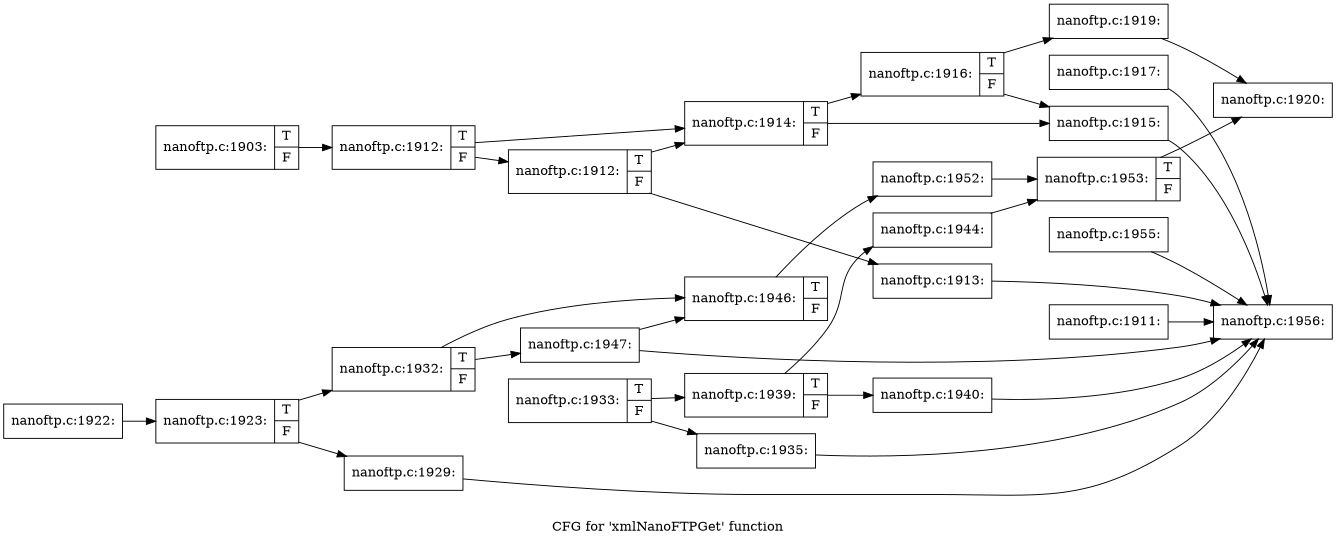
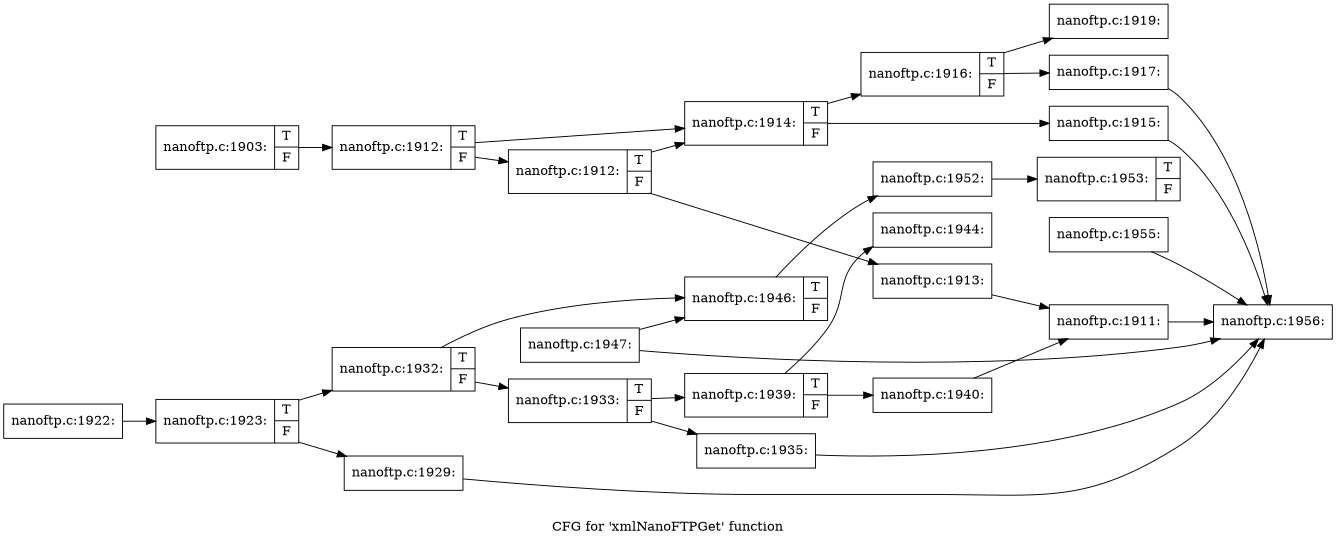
edge "nanoftp.c:1916:" -> "nanoftp.c:1915:": now "nanoftp.c:1916:" -> "nanoftp.c:1917:"
node "nanoftp.c:1920:": removed
edge "nanoftp.c:1944:" -> "nanoftp.c:1953:": removed
edge "nanoftp.c:1913:" -> "nanoftp.c:1956:": now "nanoftp.c:1913:" -> "nanoftp.c:1911:"
edge "nanoftp.c:1932:" -> "nanoftp.c:1947:": now "nanoftp.c:1932:" -> "nanoftp.c:1933:"
edge "nanoftp.c:1940:" -> "nanoftp.c:1956:": now "nanoftp.c:1940:" -> "nanoftp.c:1911:"
